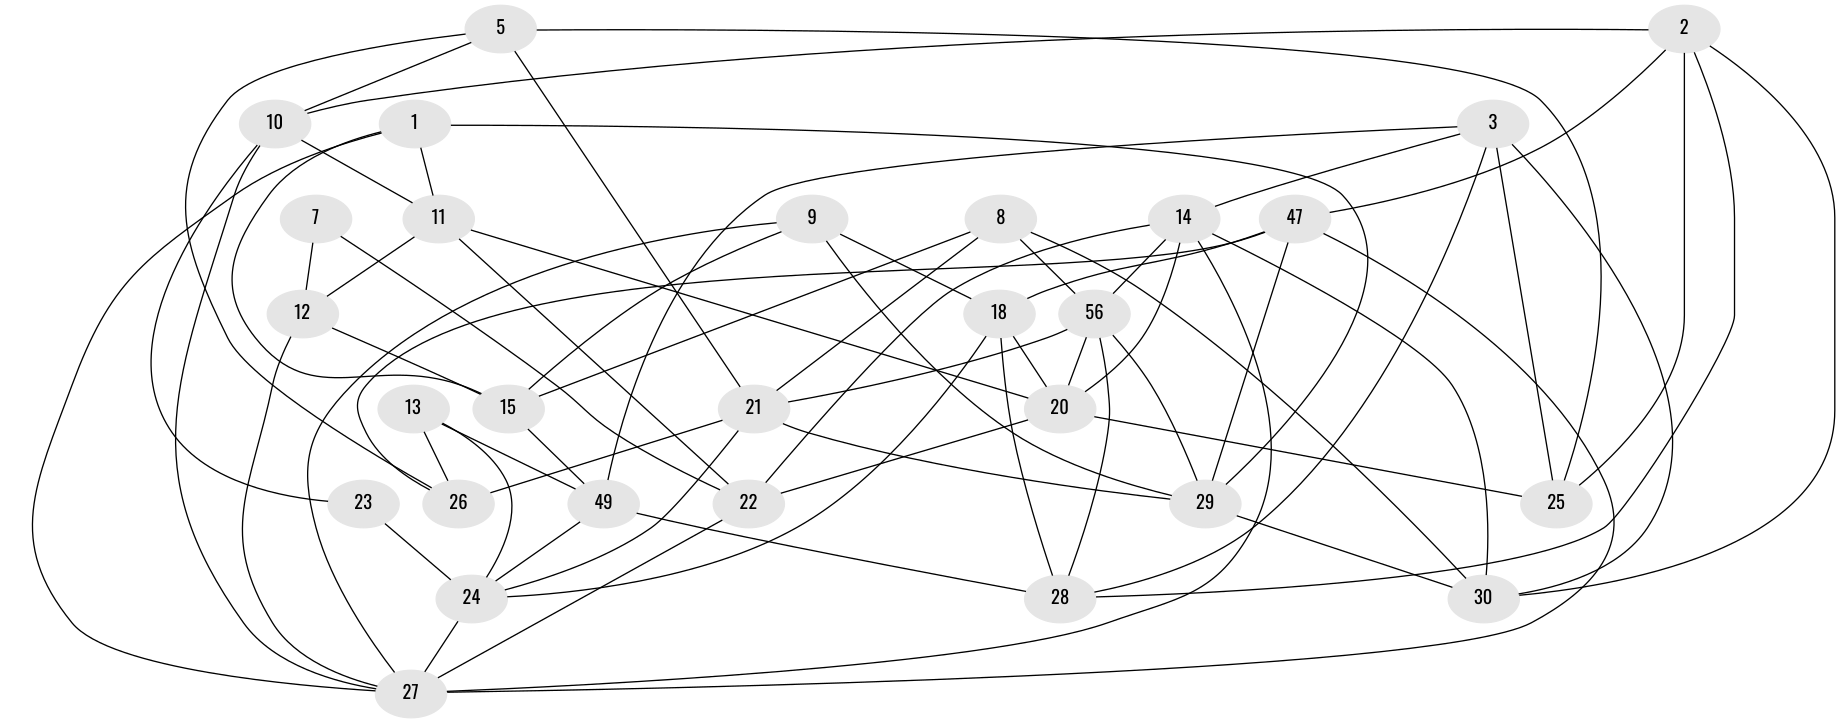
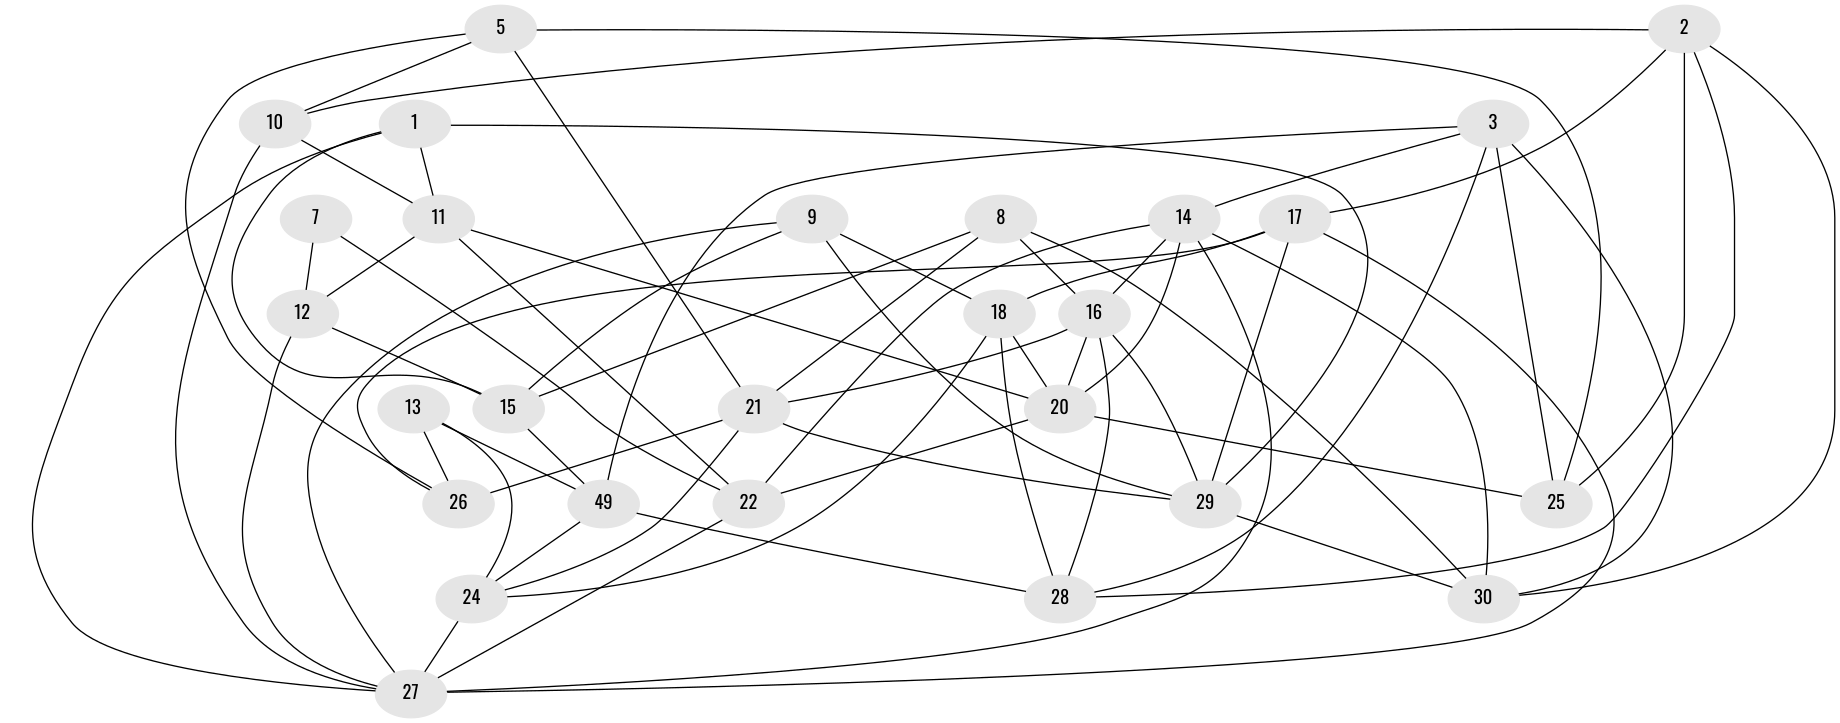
node "47": label "47" -> "17"
node "56": label "56" -> "16"
node "23": removed
